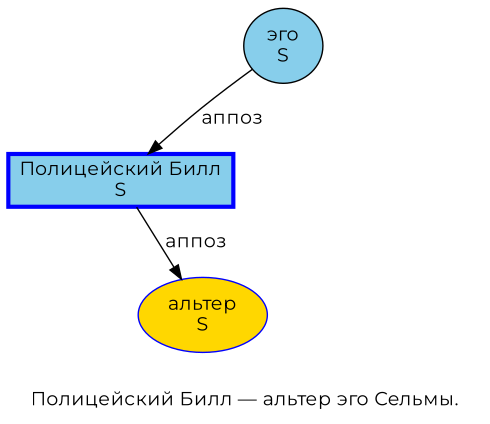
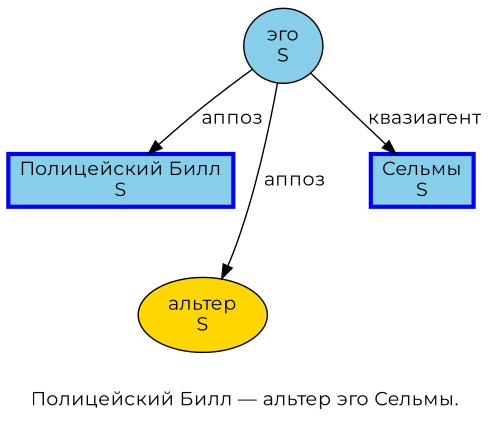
node "Сельмы S": added
edge "Полицейский Билл S" -> "альтер S": now "эго S" -> "альтер S"
node "альтер S": color blue -> black
